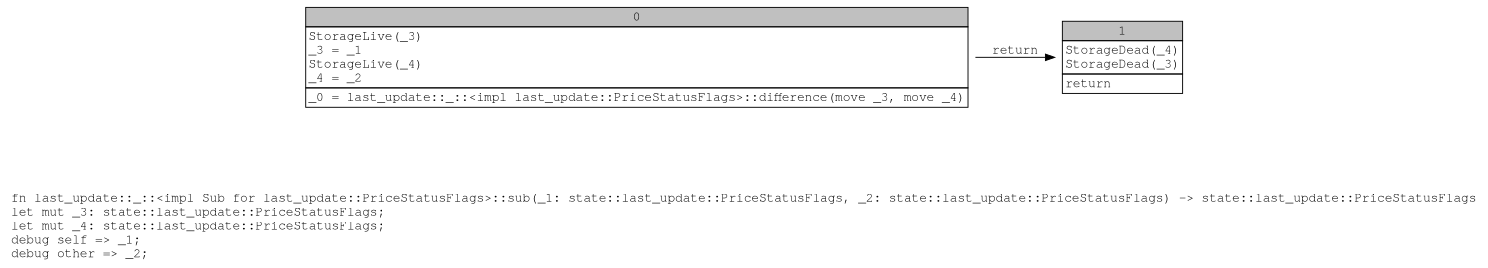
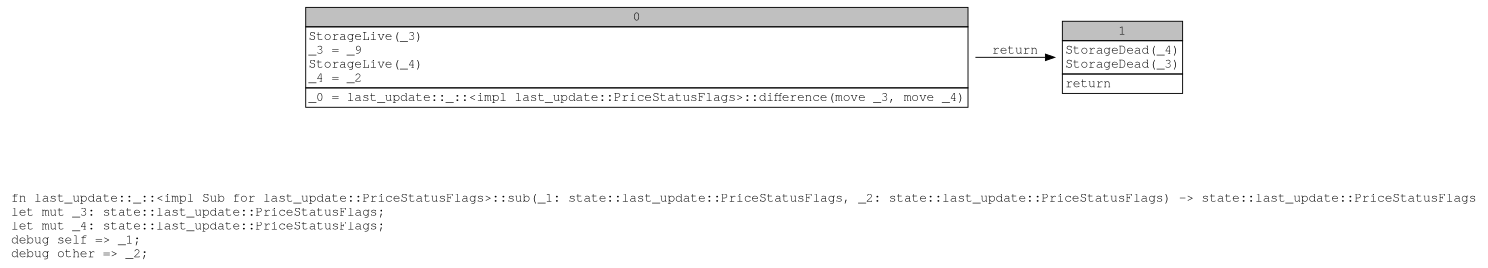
node "0": text "_3 = _1" -> "_3 = _9"
